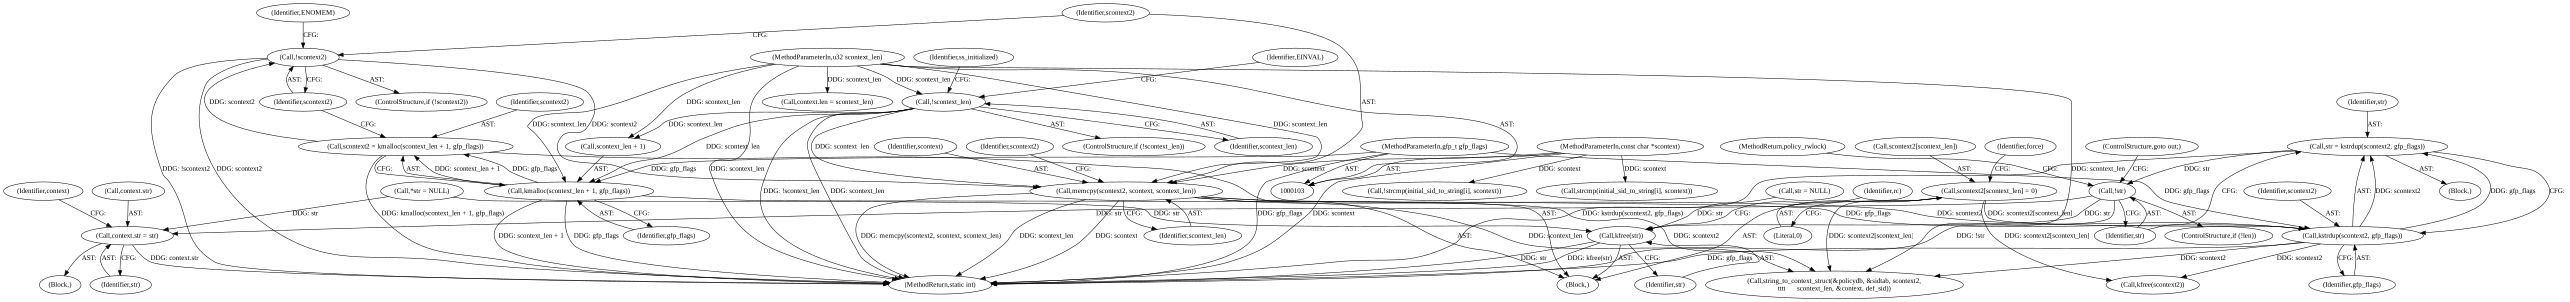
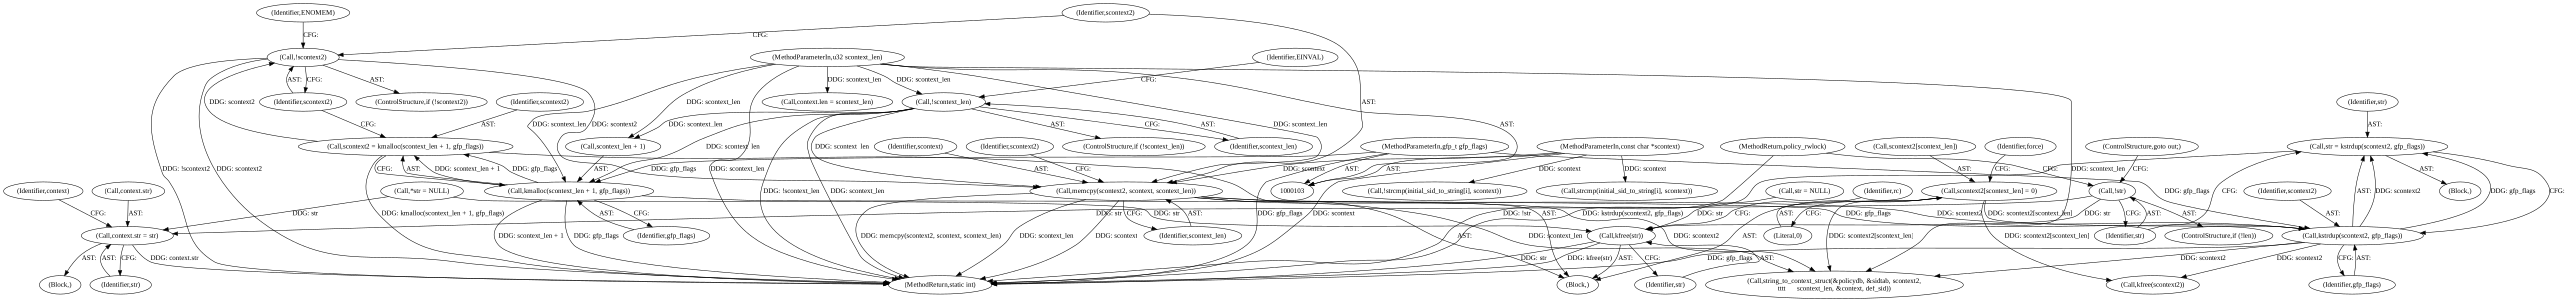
node "(Identifier,ss_initialized)": removed
edge "(Call,str = kstrdup(scontext2, gfp_flags))" -> "(Call,!str)": removed, label "DDG: str"
edge "(Call,!str)" -> "(MethodReturn,static int)": now "(MethodReturn,policy_rwlock)" -> "(MethodReturn,static int)"
